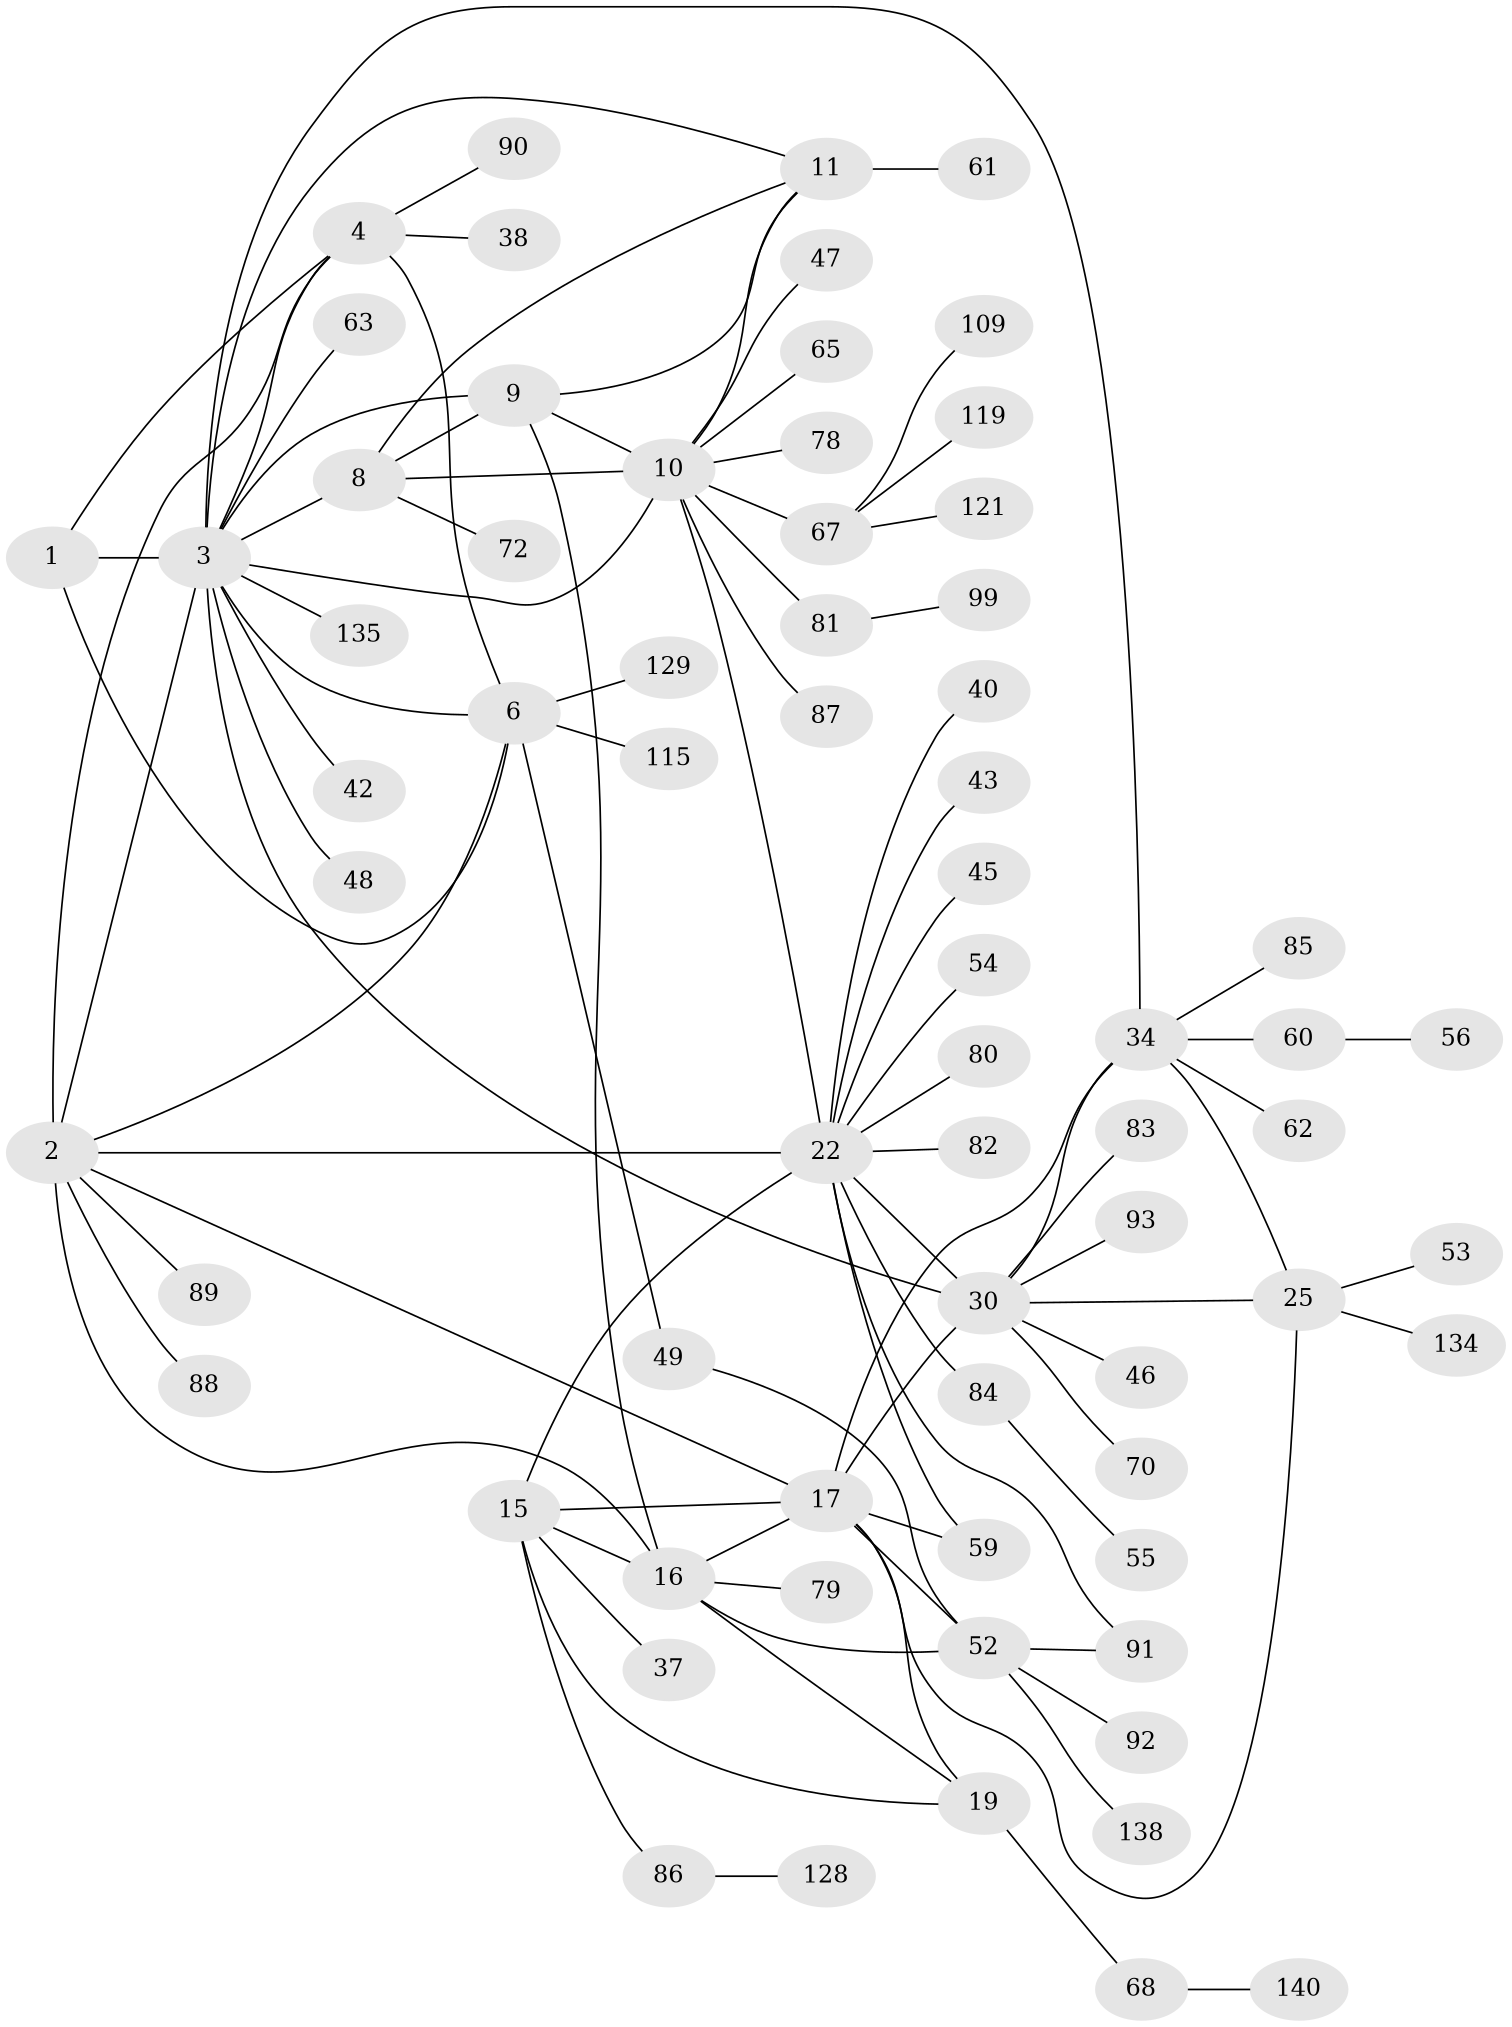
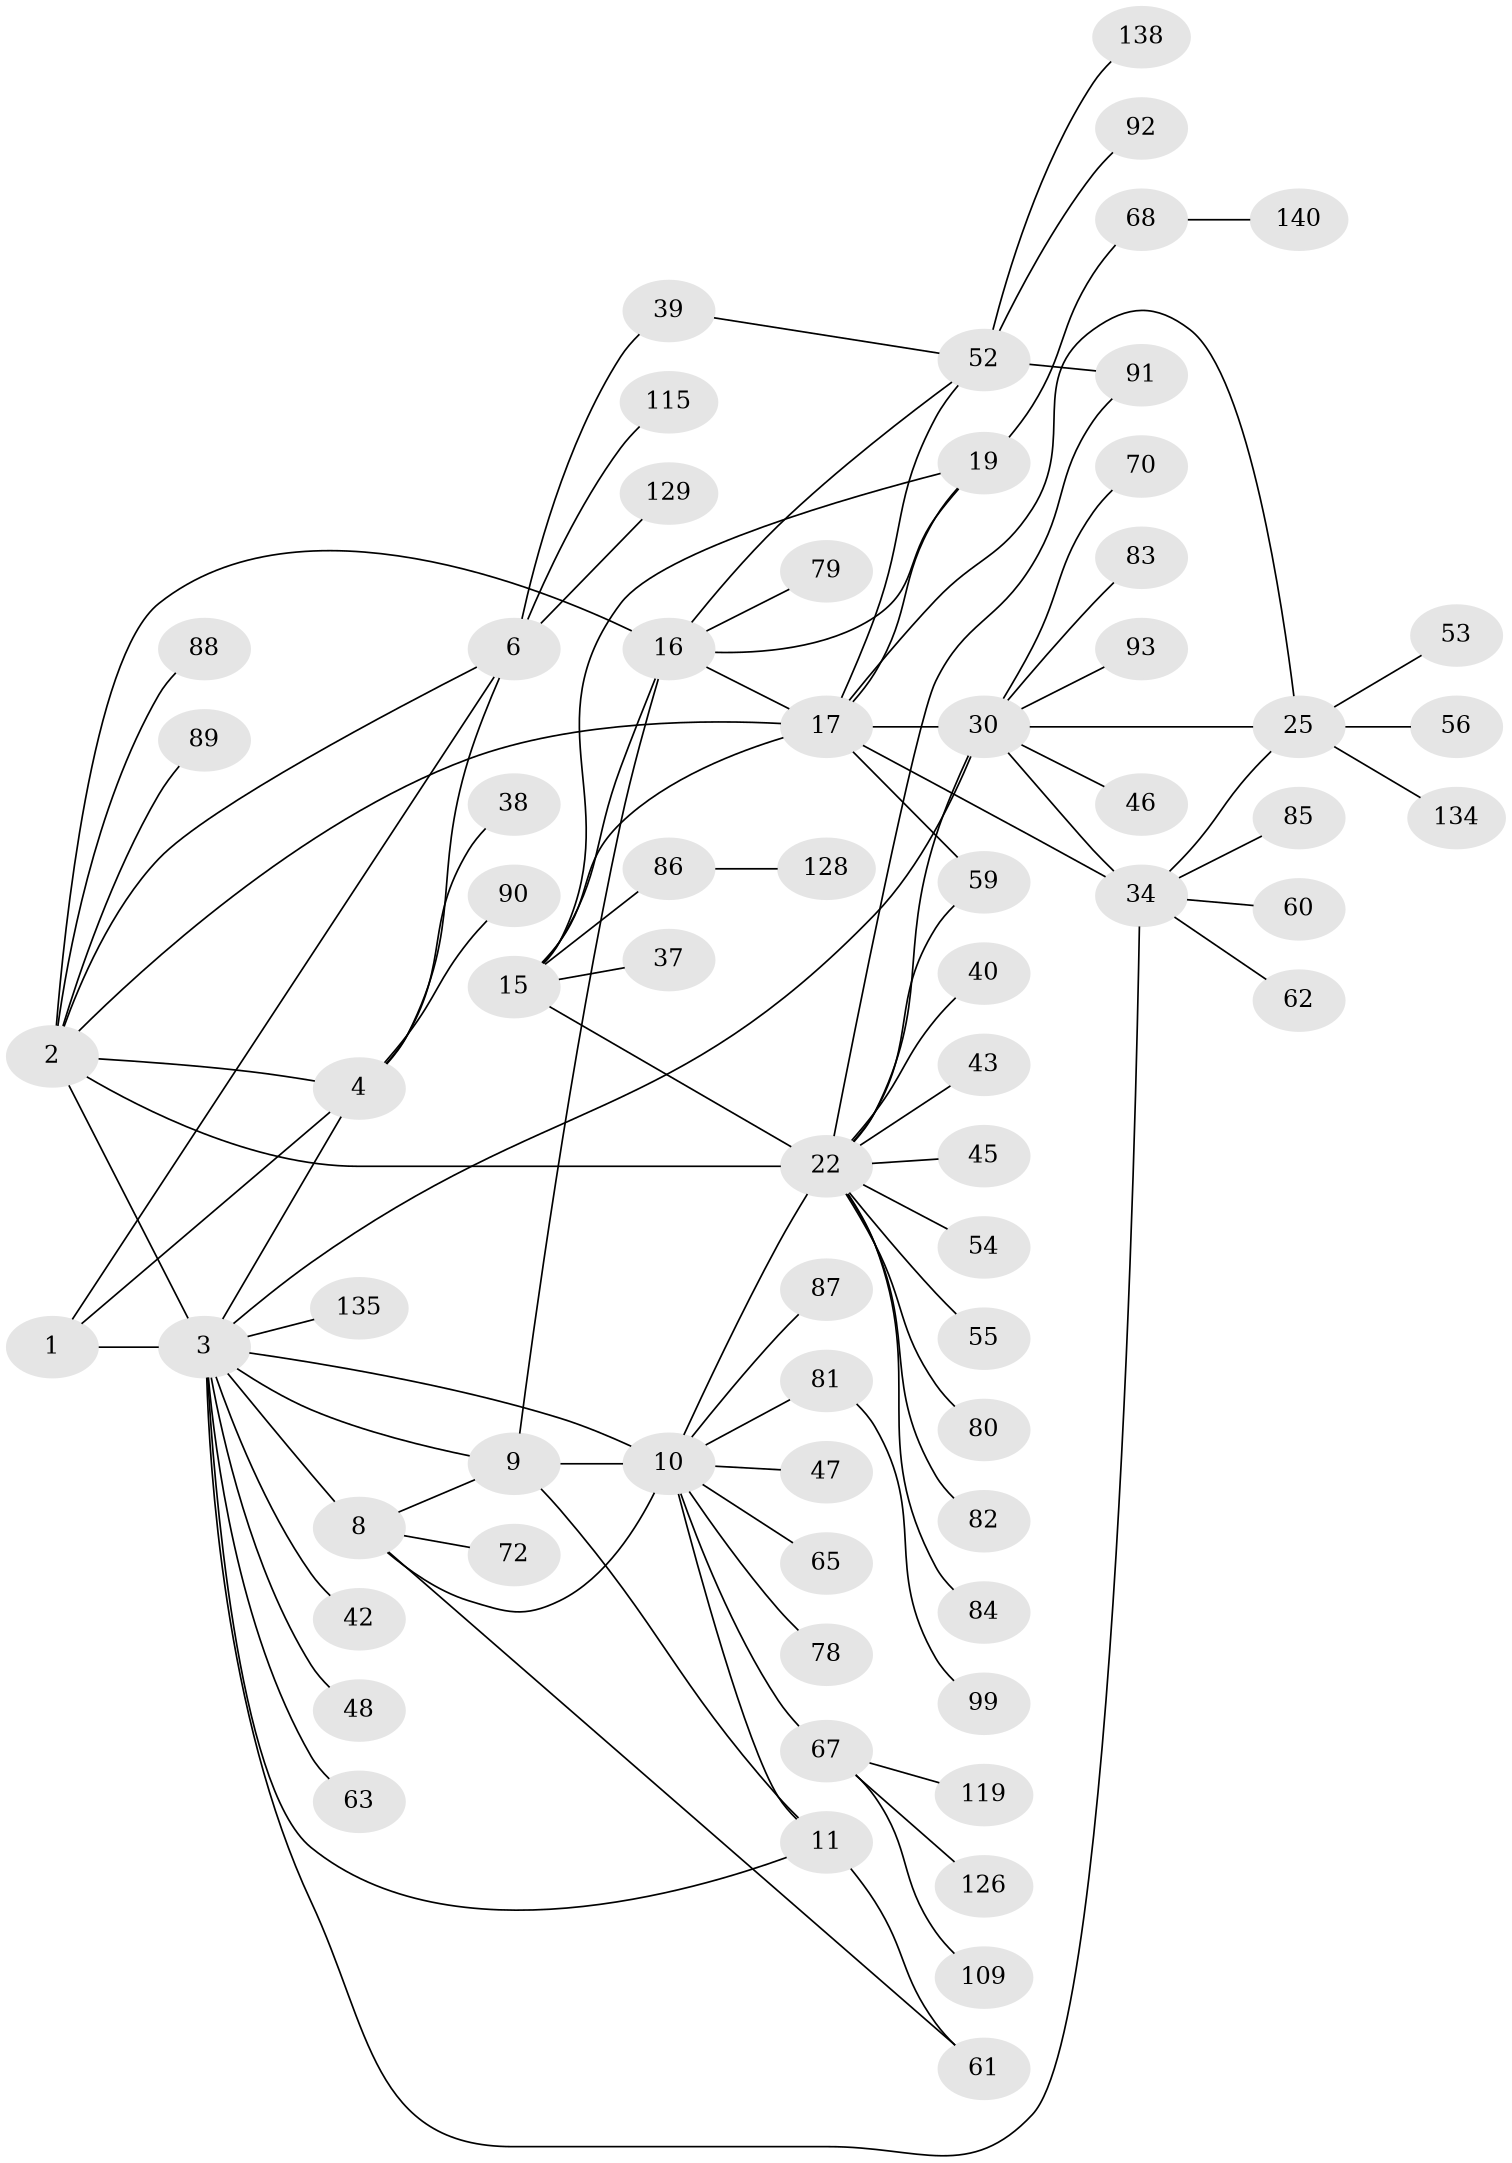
edge "11" -- "8": now "61" -- "8"
node "121": label "121" -> "126"
edge "3" -- "6": removed
edge "60" -- "56": now "25" -- "56"
node "49": label "49" -> "39"
edge "84" -- "55": now "22" -- "55"
